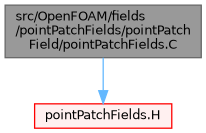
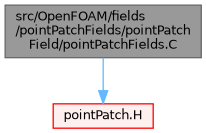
node "pointPatchFields.H": label "pointPatchFields.H" -> "pointPatch.H"
